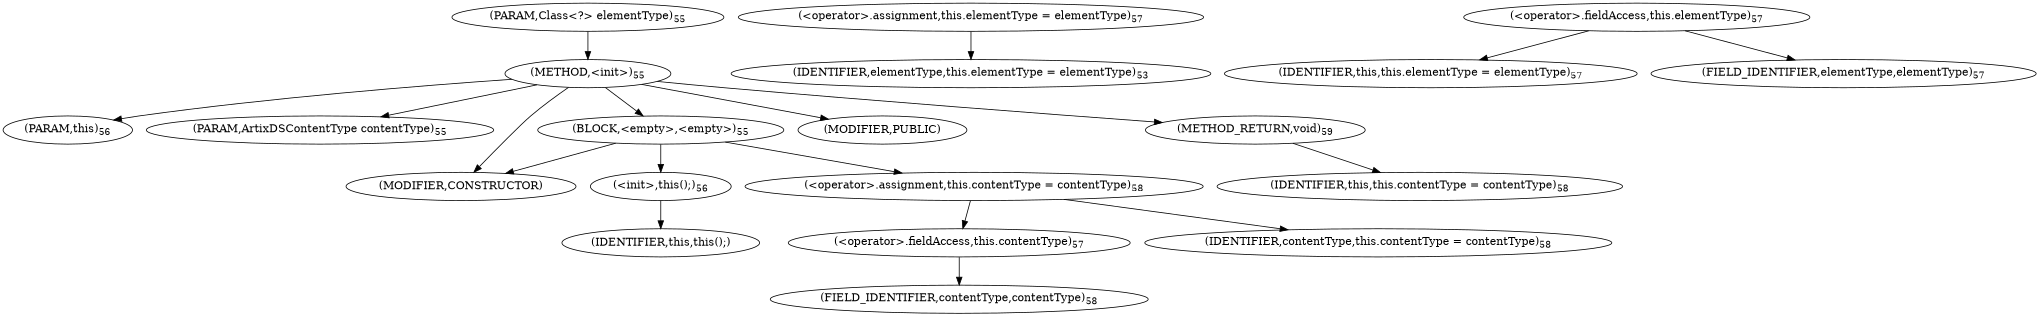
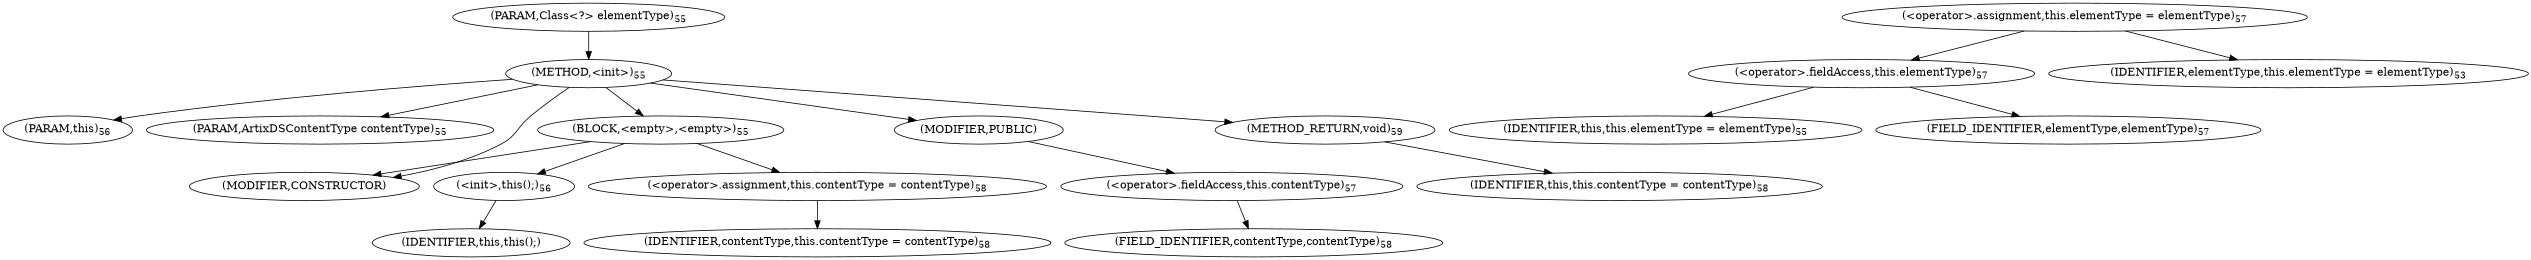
edge "(<operator>.assignment,this.elementType = elementType)" -> "(<operator>.fieldAccess,this.elementType)": added
node "(IDENTIFIER,this,this.elementType = elementType)": text "57" -> "55"
edge "(<operator>.assignment,this.contentType = contentType)" -> "(<operator>.fieldAccess,this.contentType)": now "(MODIFIER,PUBLIC)" -> "(<operator>.fieldAccess,this.contentType)"
